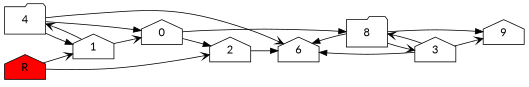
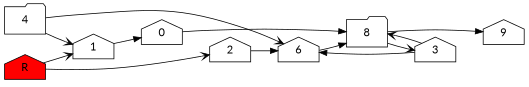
edge "4" -> "0": removed
edge "1" -> "4": removed
edge "8" -> "6": reversed
edge "4" -> "1": arrowhead normal -> vee
edge "1" -> "0": arrowhead vee -> normal
edge "0" -> "2": removed
edge "3" -> "9": removed
